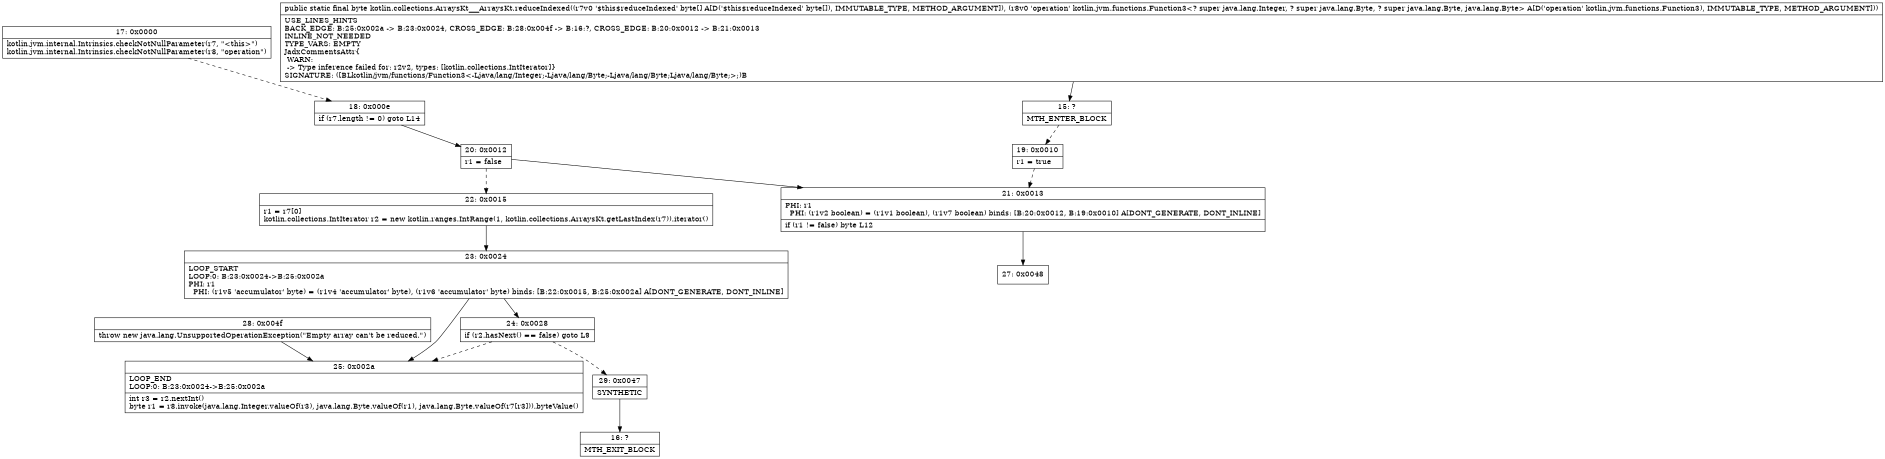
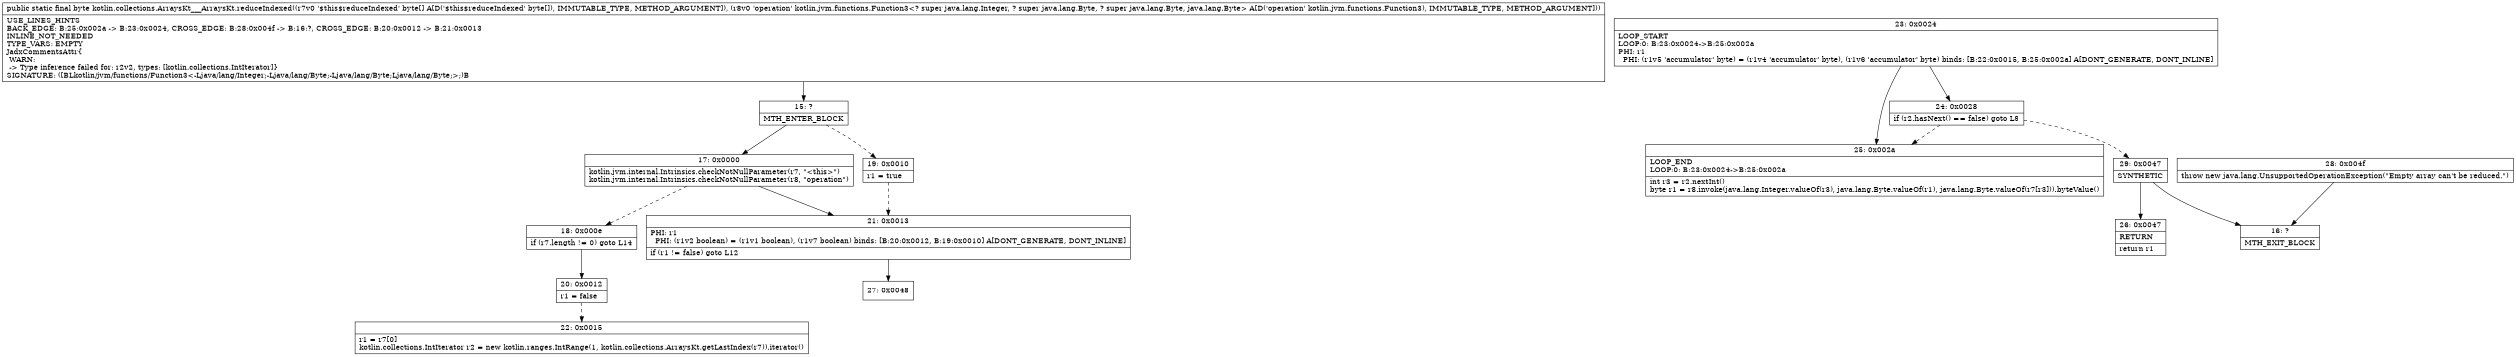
edge "15: ?" -> "17: 0x0000": added
edge "20: 0x0012" -> "21: 0x0013": now "17: 0x0000" -> "21: 0x0013"
node "21: 0x0013": text "if (r1 != false) byte L12" -> "if (r1 != false) goto L12"
edge "22: 0x0015" -> "23: 0x0024": removed
node "26: 0x0047": added
edge "28: 0x004f" -> "25: 0x002a": now "28: 0x004f" -> "16: ?"
